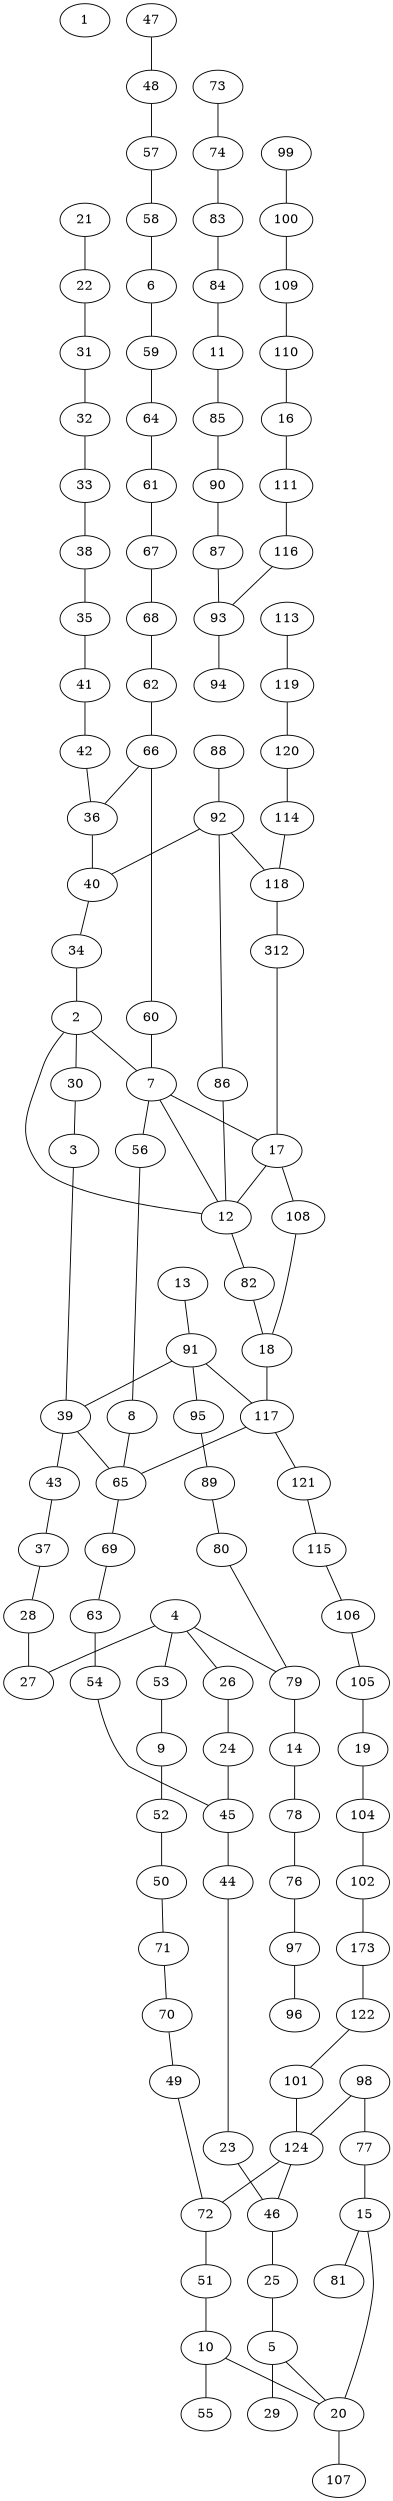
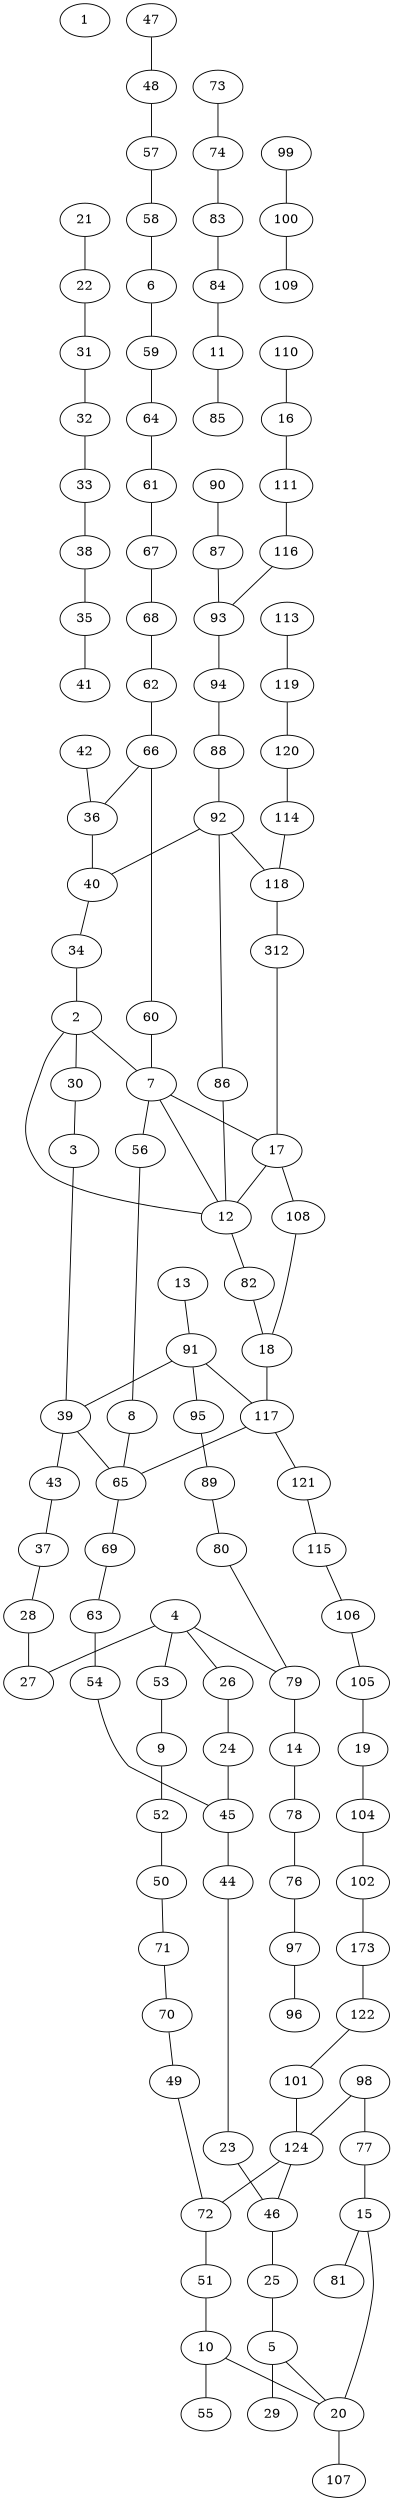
edge "109" -- "110": removed
edge "85" -- "90": removed
edge "41" -- "42": removed
edge "94" -- "88": added
